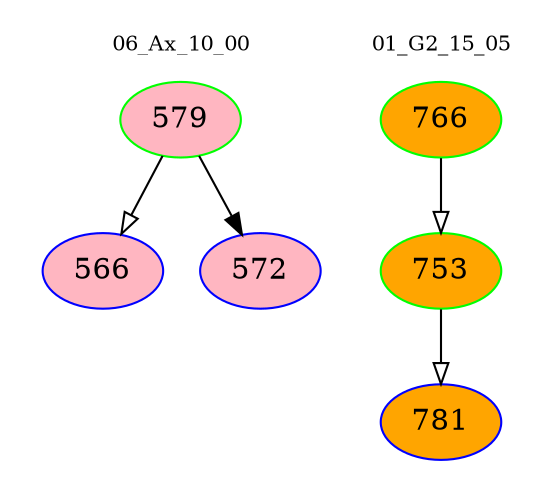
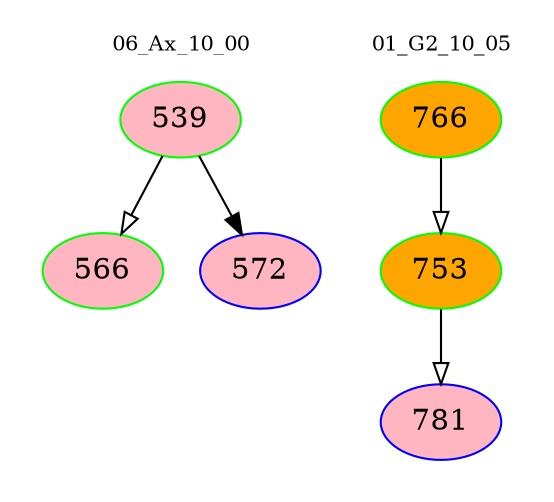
cluster "01_G2_15_05": label "01_G2_15_05" -> "01_G2_10_05"
node "579": label "579" -> "539"
node "566": color blue -> green
node "781": fillcolor orange -> lightpink
